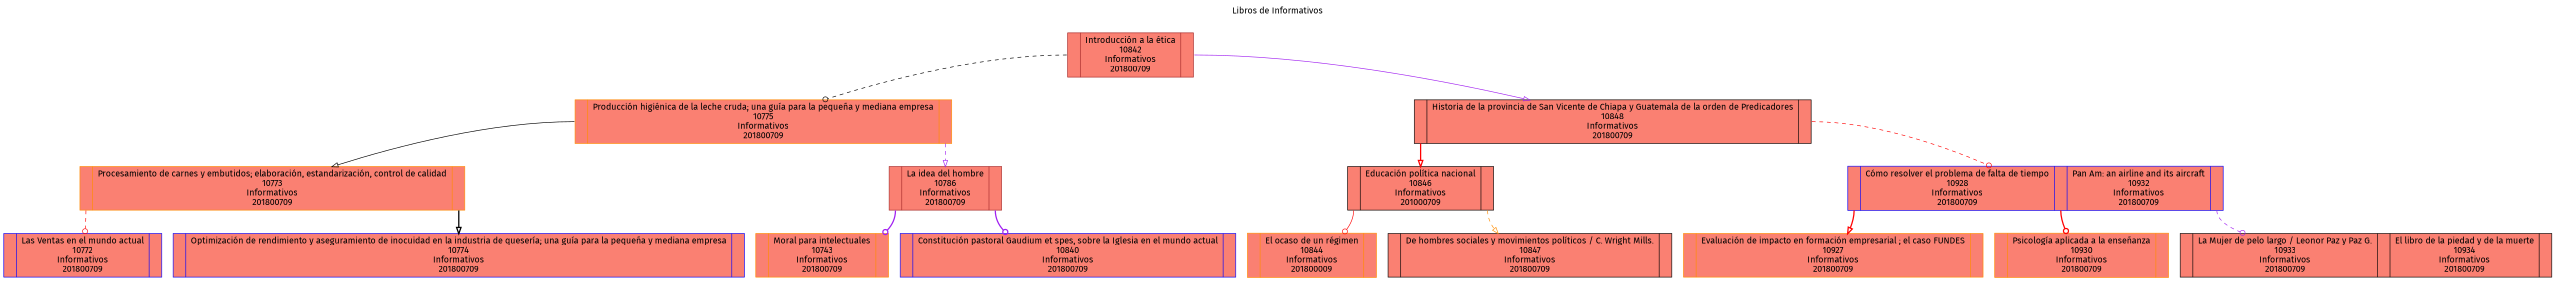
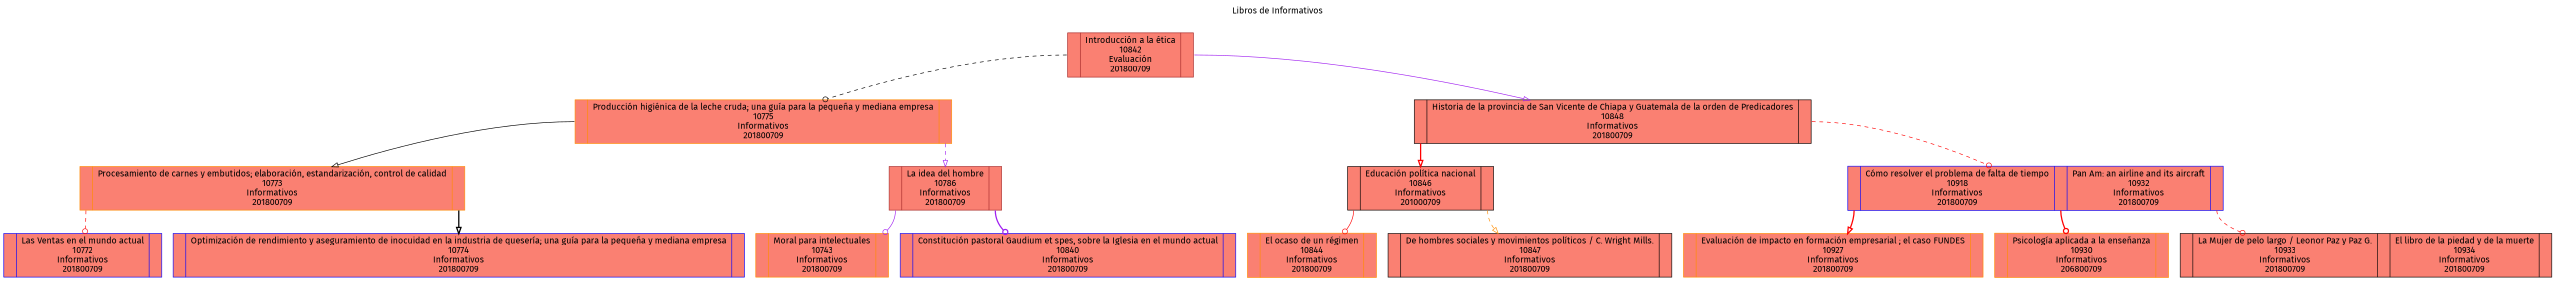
node "Introducción a la ética": text "Informativos" -> "Evaluación"
node "Cómo resolver el problema de falta de tiempo": text "10928" -> "10918"
edge "La idea del hombre" -> "Moral para intelectuales": style bold -> solid
edge "Cómo resolver el problema de falta de tiempo" -> "La Mujer de pelo largo / Leonor Paz y Paz G.": color purple -> red
node "El ocaso de un régimen": text "201800009" -> "201800709"
node "Psicología aplicada a la enseñanza": text "201800709" -> "206800709"
